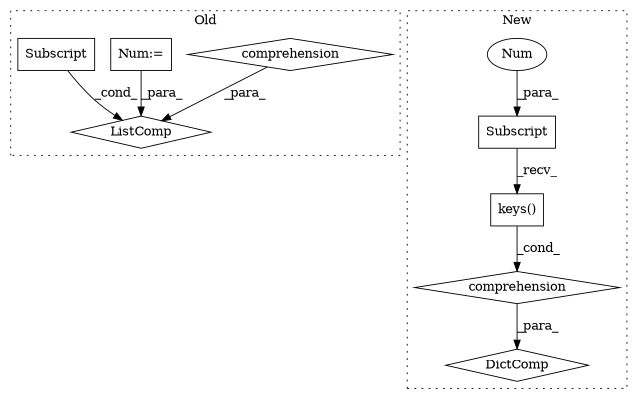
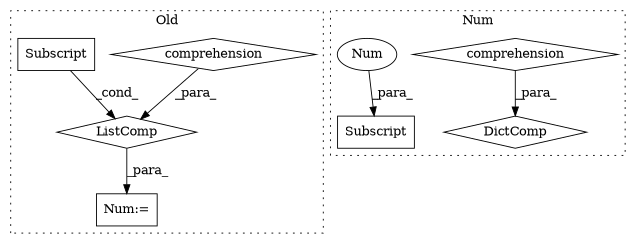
cluster "New": label "New" -> "Num"
edge "Num:=" -> "ListComp": reversed
node "keys()": removed
